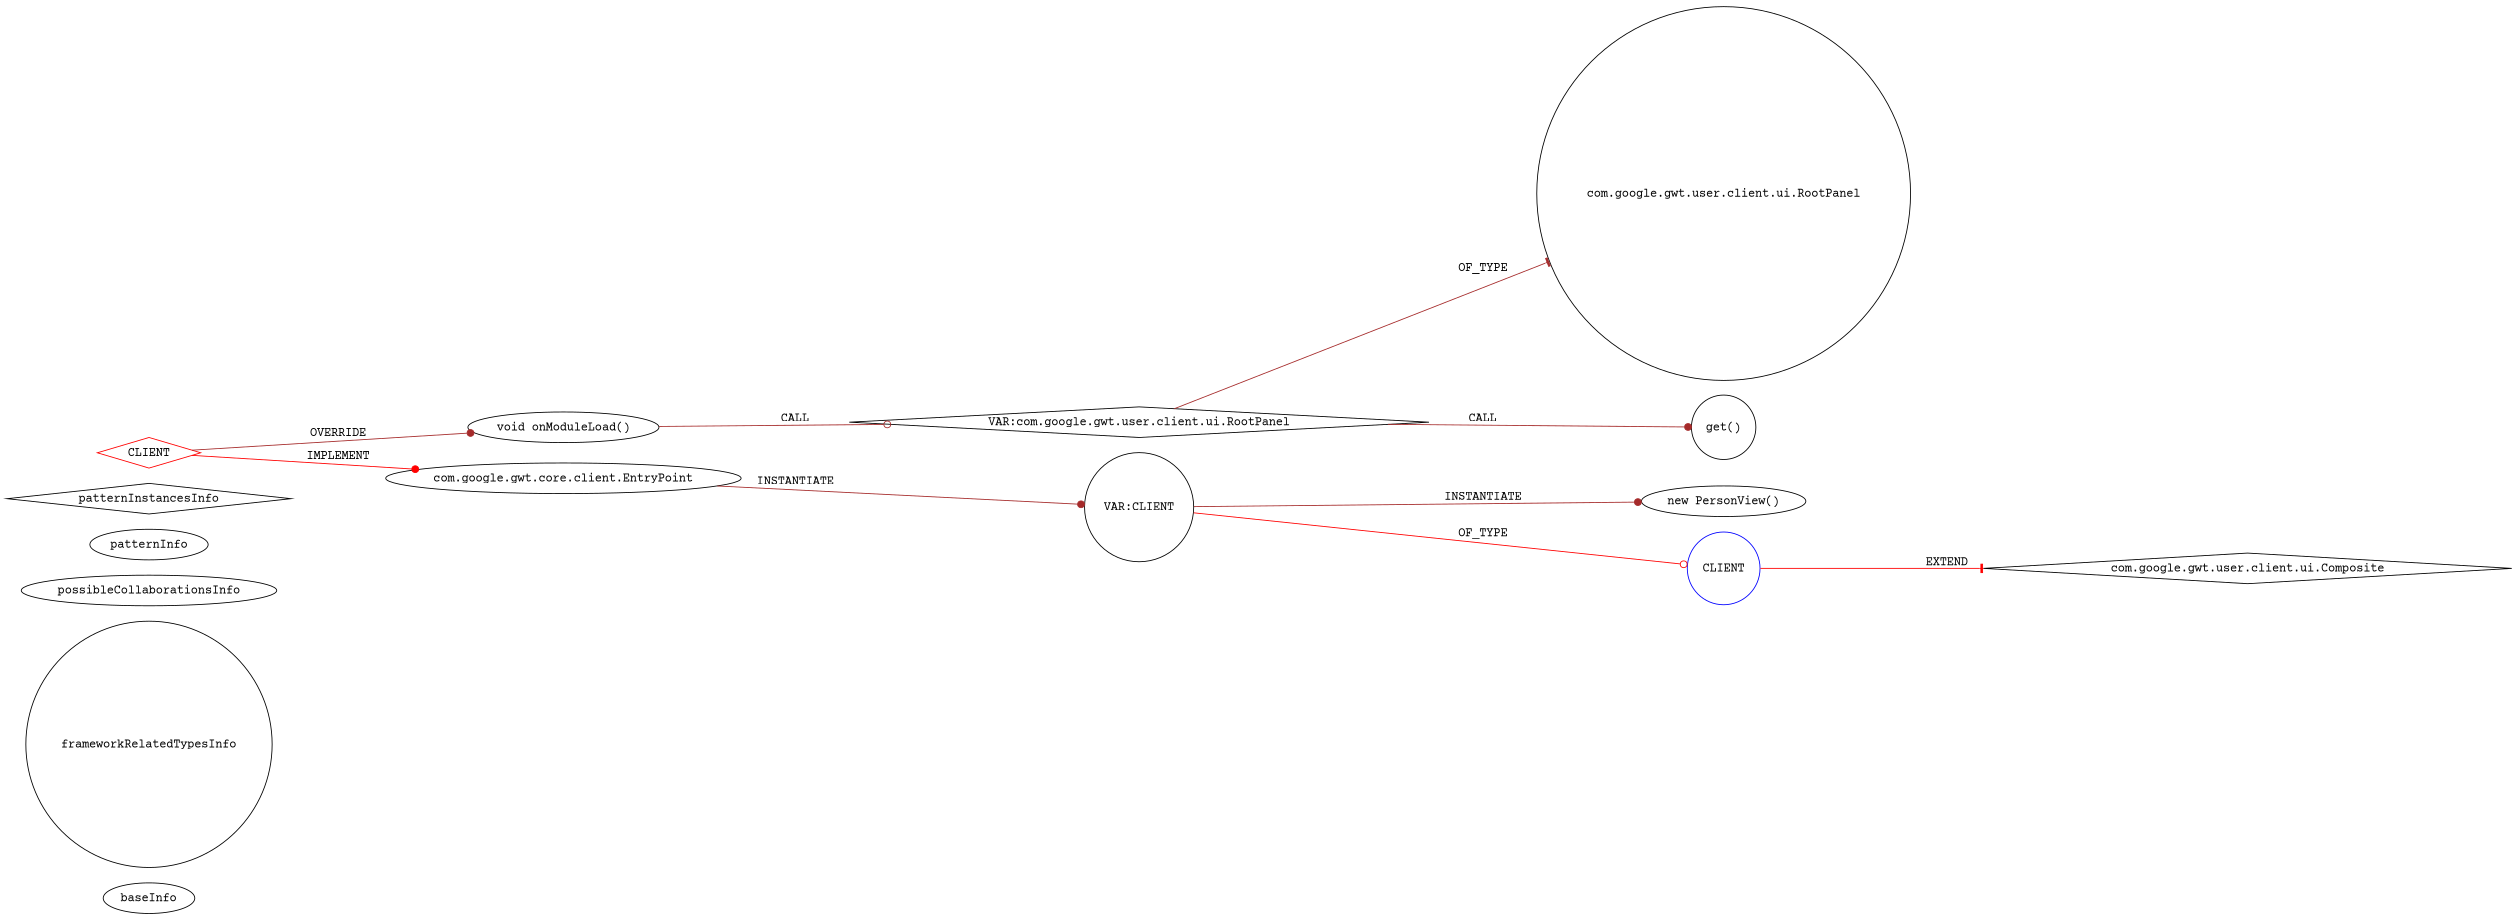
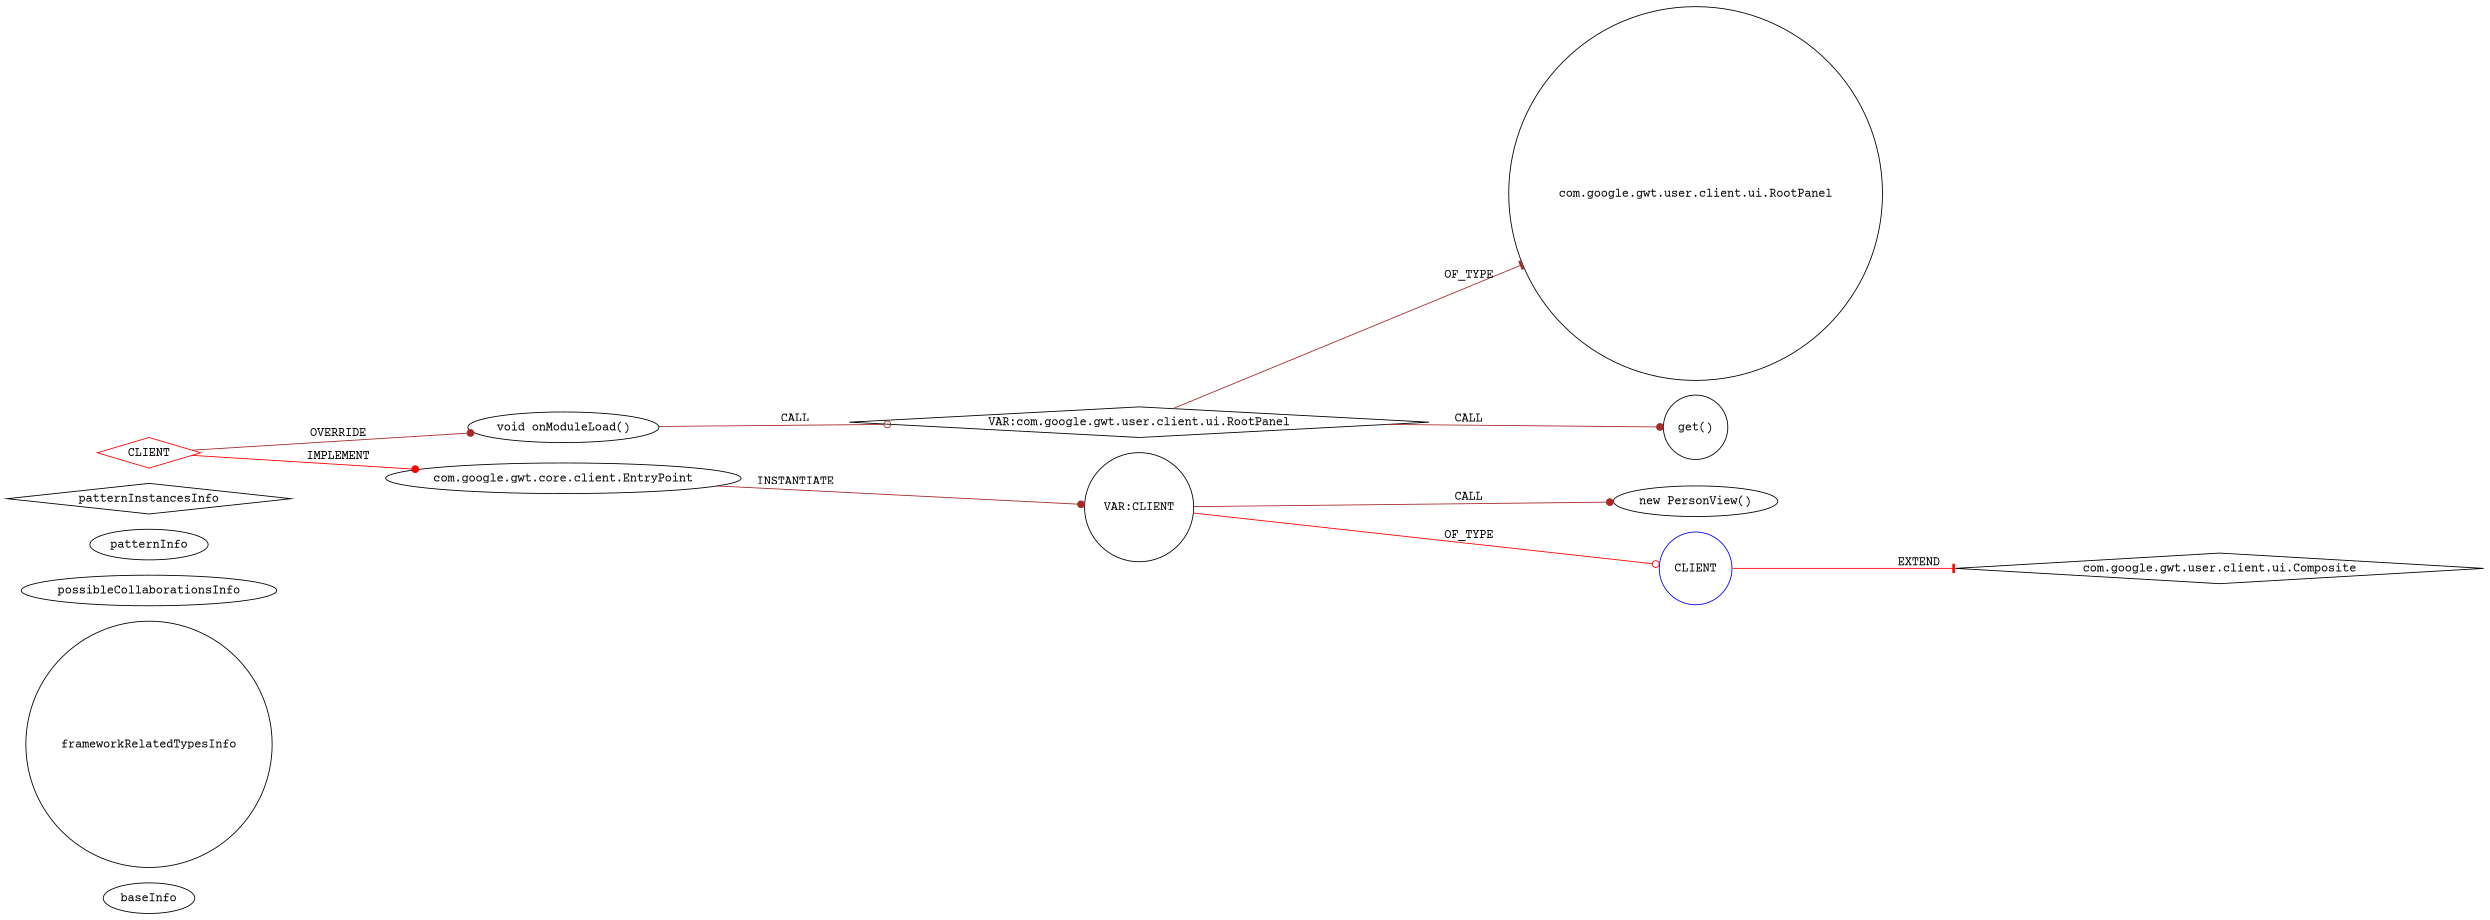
edge "VAR:CLIENT" -> "new PersonView()": label "INSTANTIATE" -> "CALL"
